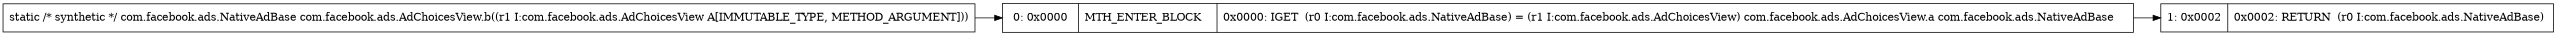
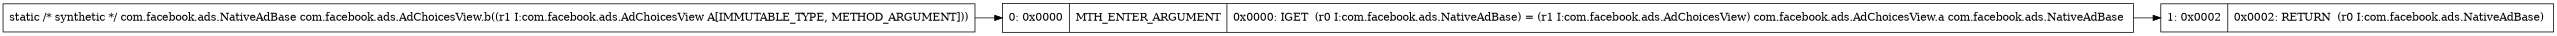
node "0: 0x0000": text "MTH_ENTER_BLOCK" -> "MTH_ENTER_ARGUMENT"
